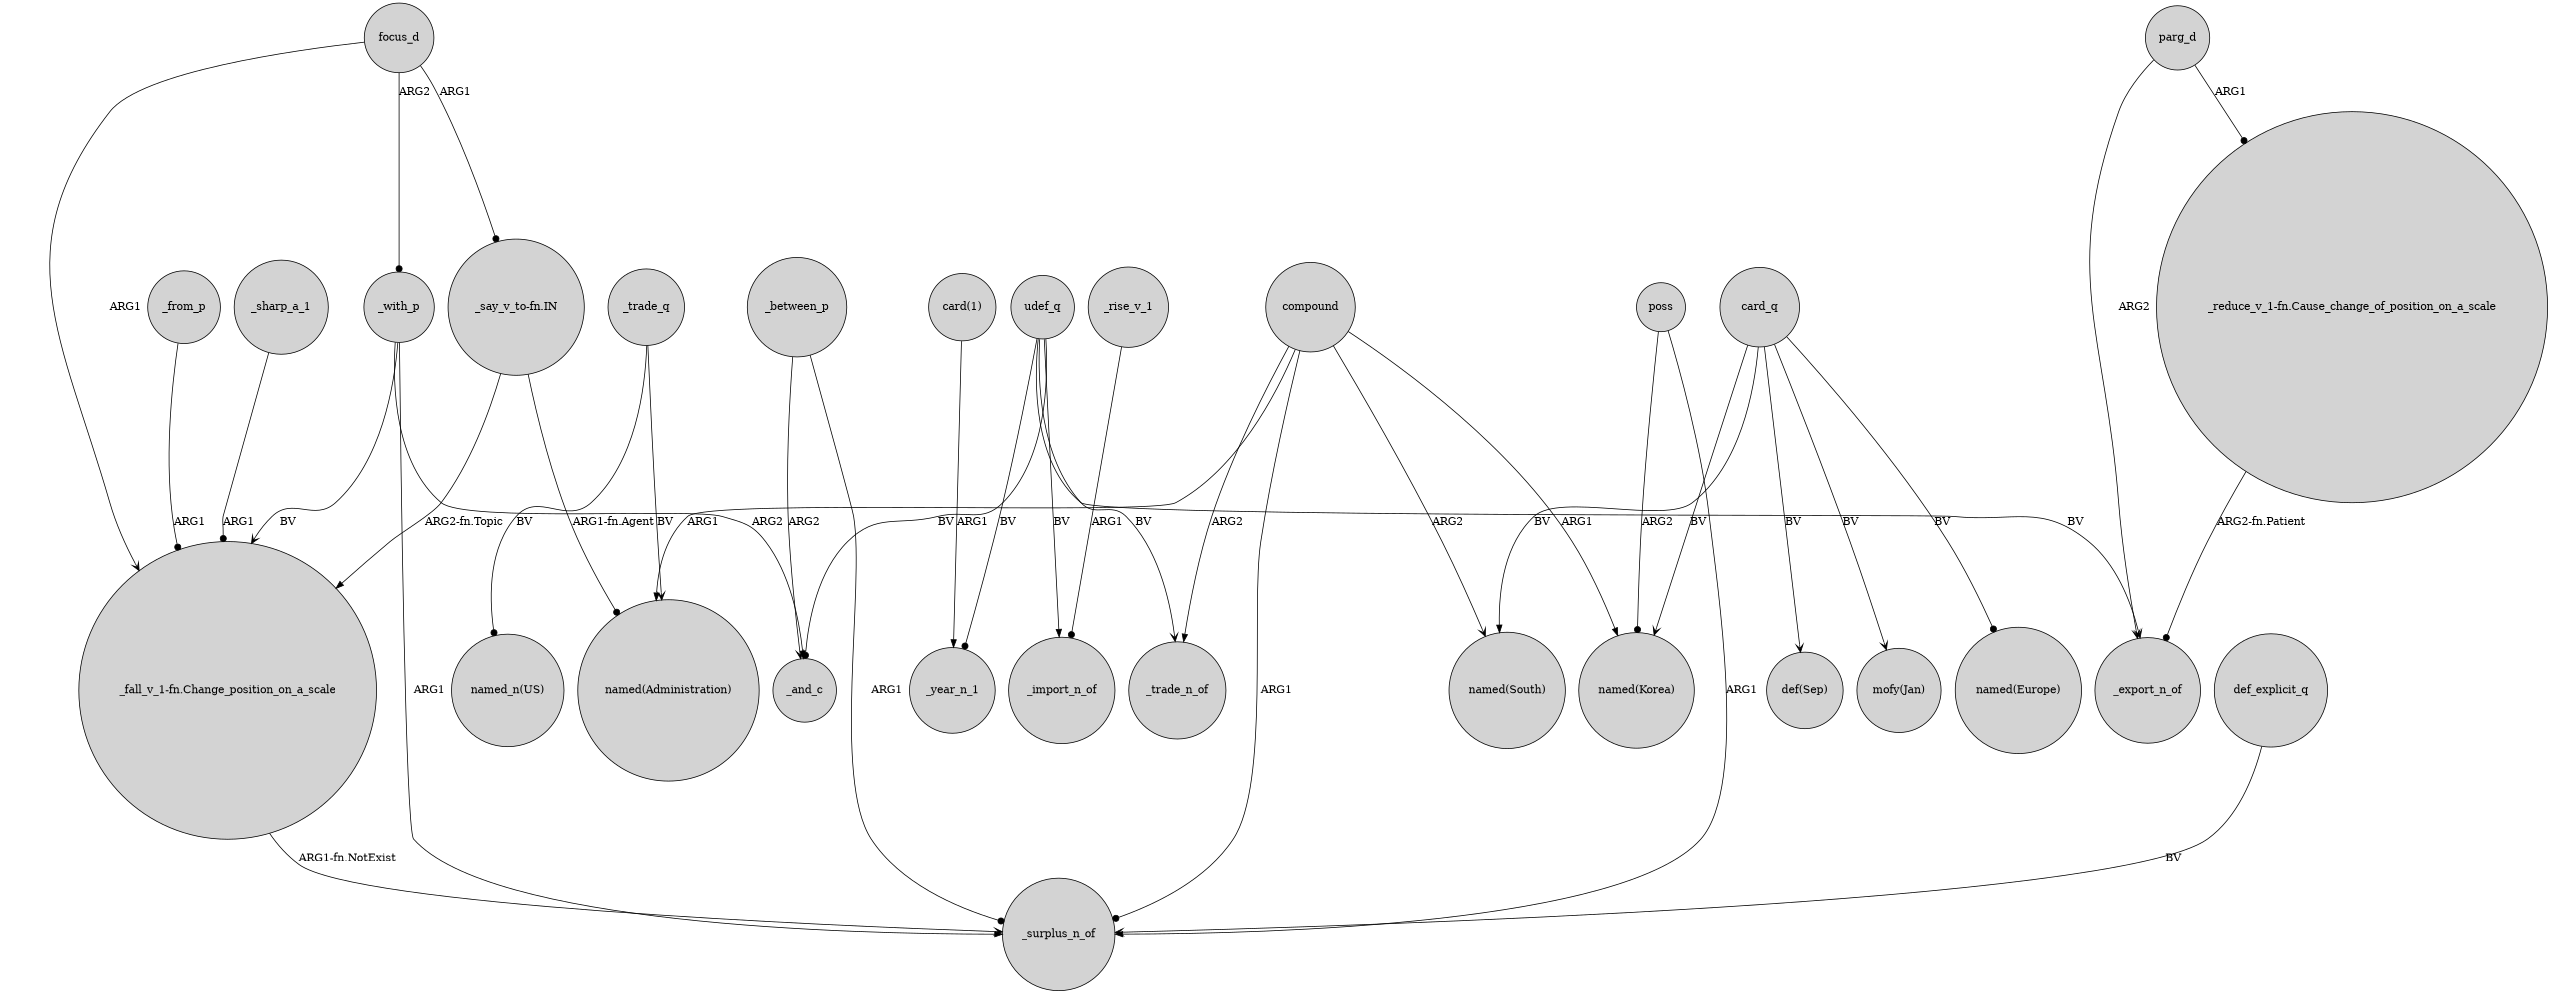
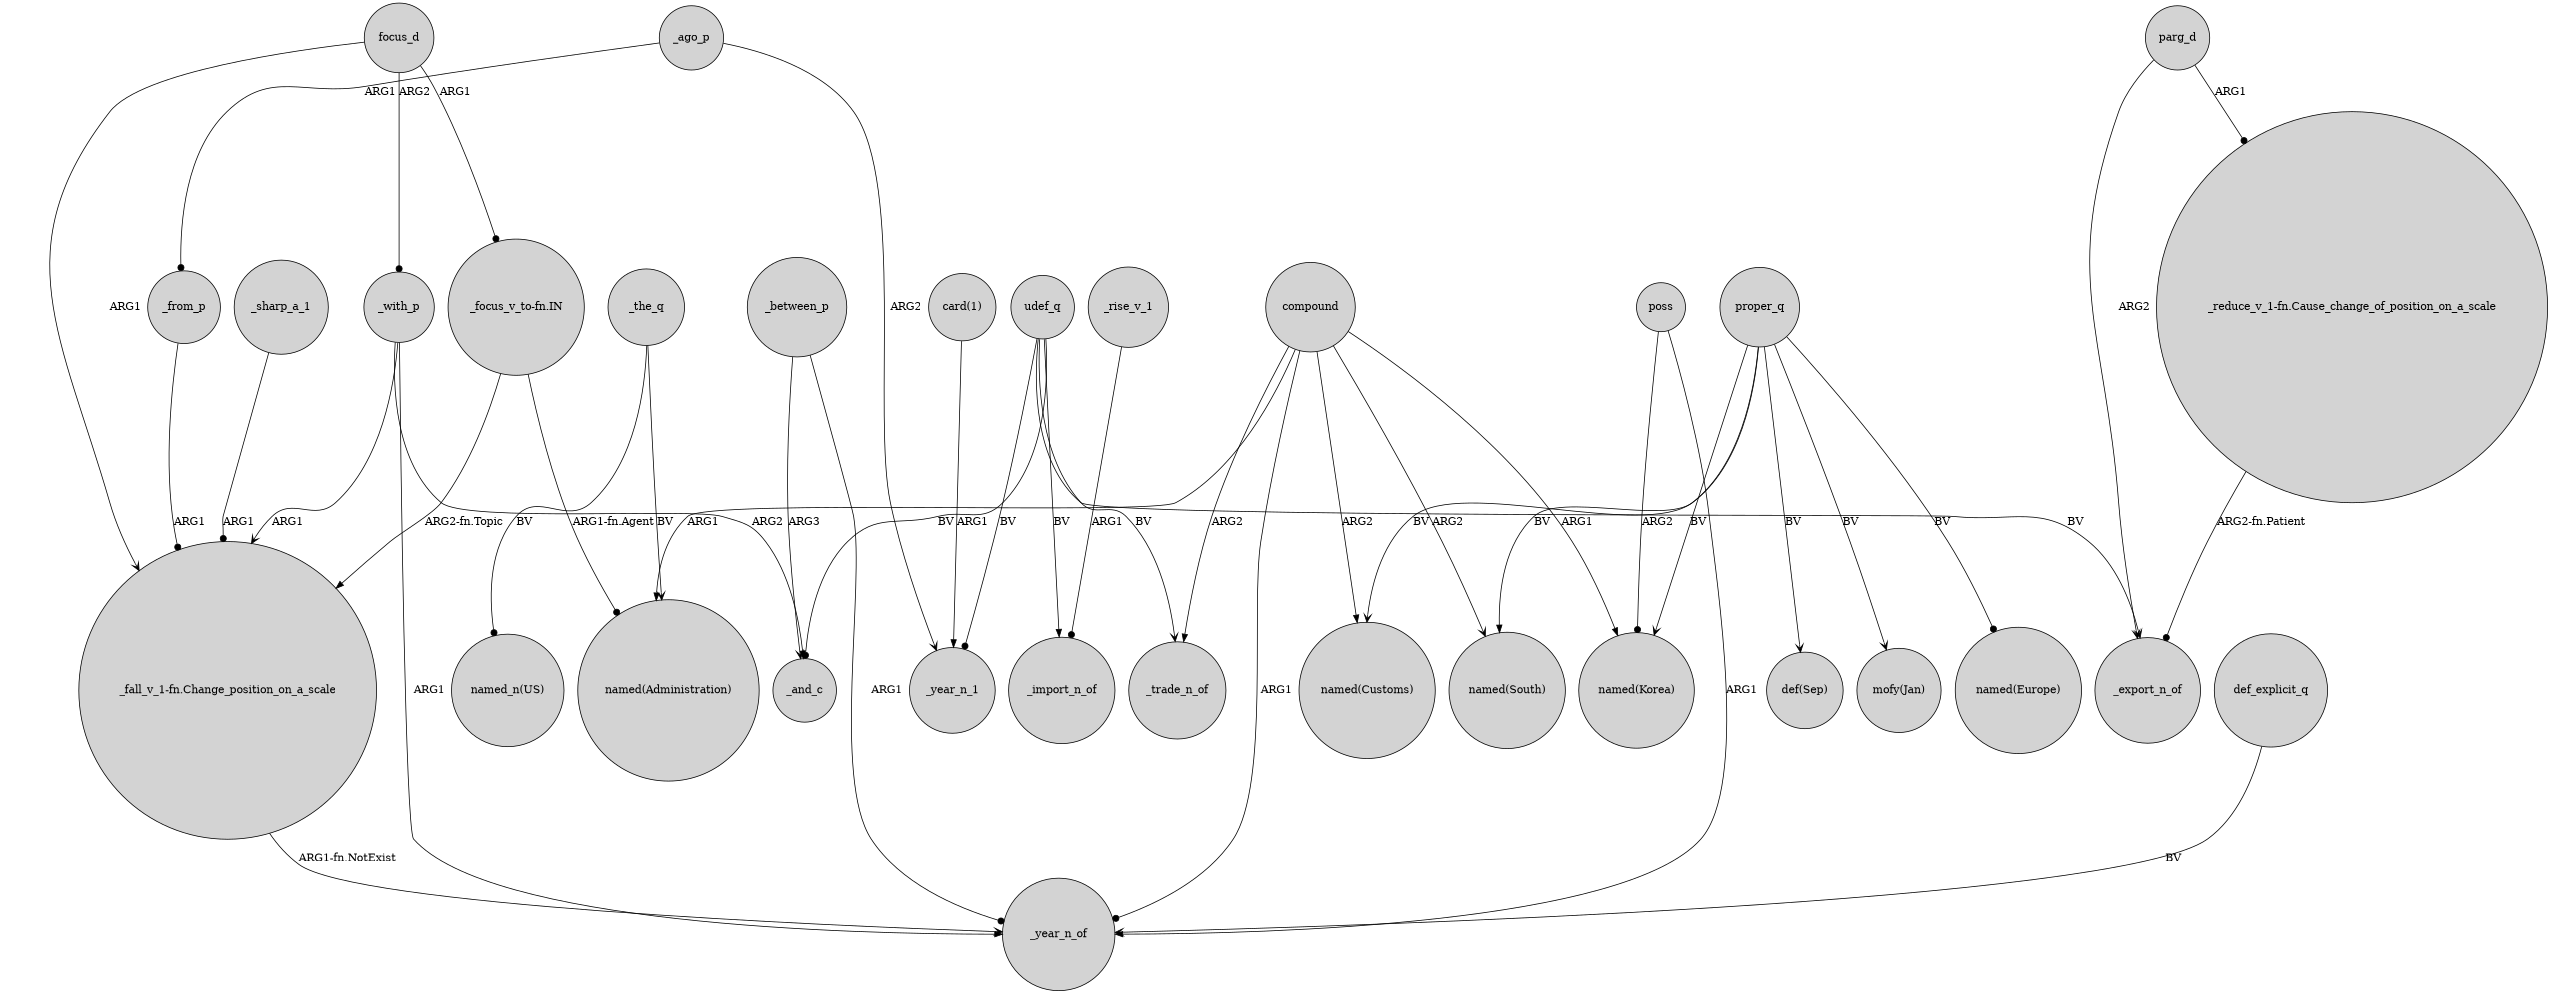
node "_ago_p": added
node "_say_v_to-fn.IN": label "_say_v_to-fn.IN" -> "_focus_v_to-fn.IN"
node "_trade_q": label "_trade_q" -> "_the_q"
node "card_q": label "card_q" -> "proper_q"
edge "_with_p" -> "_fall_v_1-fn.Change_position_on_a_scale": label "BV" -> "ARG1"
edge "_between_p" -> "_and_c": label "ARG2" -> "ARG3"
node "named(Customs)": added
node "_surplus_n_of": label "_surplus_n_of" -> "_year_n_of"
